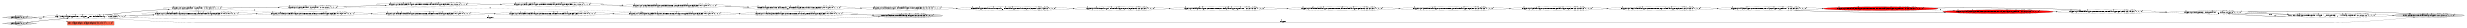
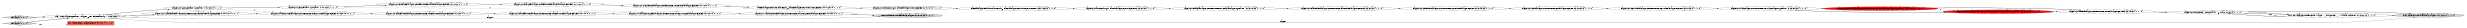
edge "getMappers['0', '0', '1']" -> "List<MapperPlugin> mapperPlugins@@@2@@@['1', '1', '0']": now "getMappers['0', '1', '0']" -> "List<MapperPlugin> mapperPlugins@@@2@@@['1', '1', '0']"
